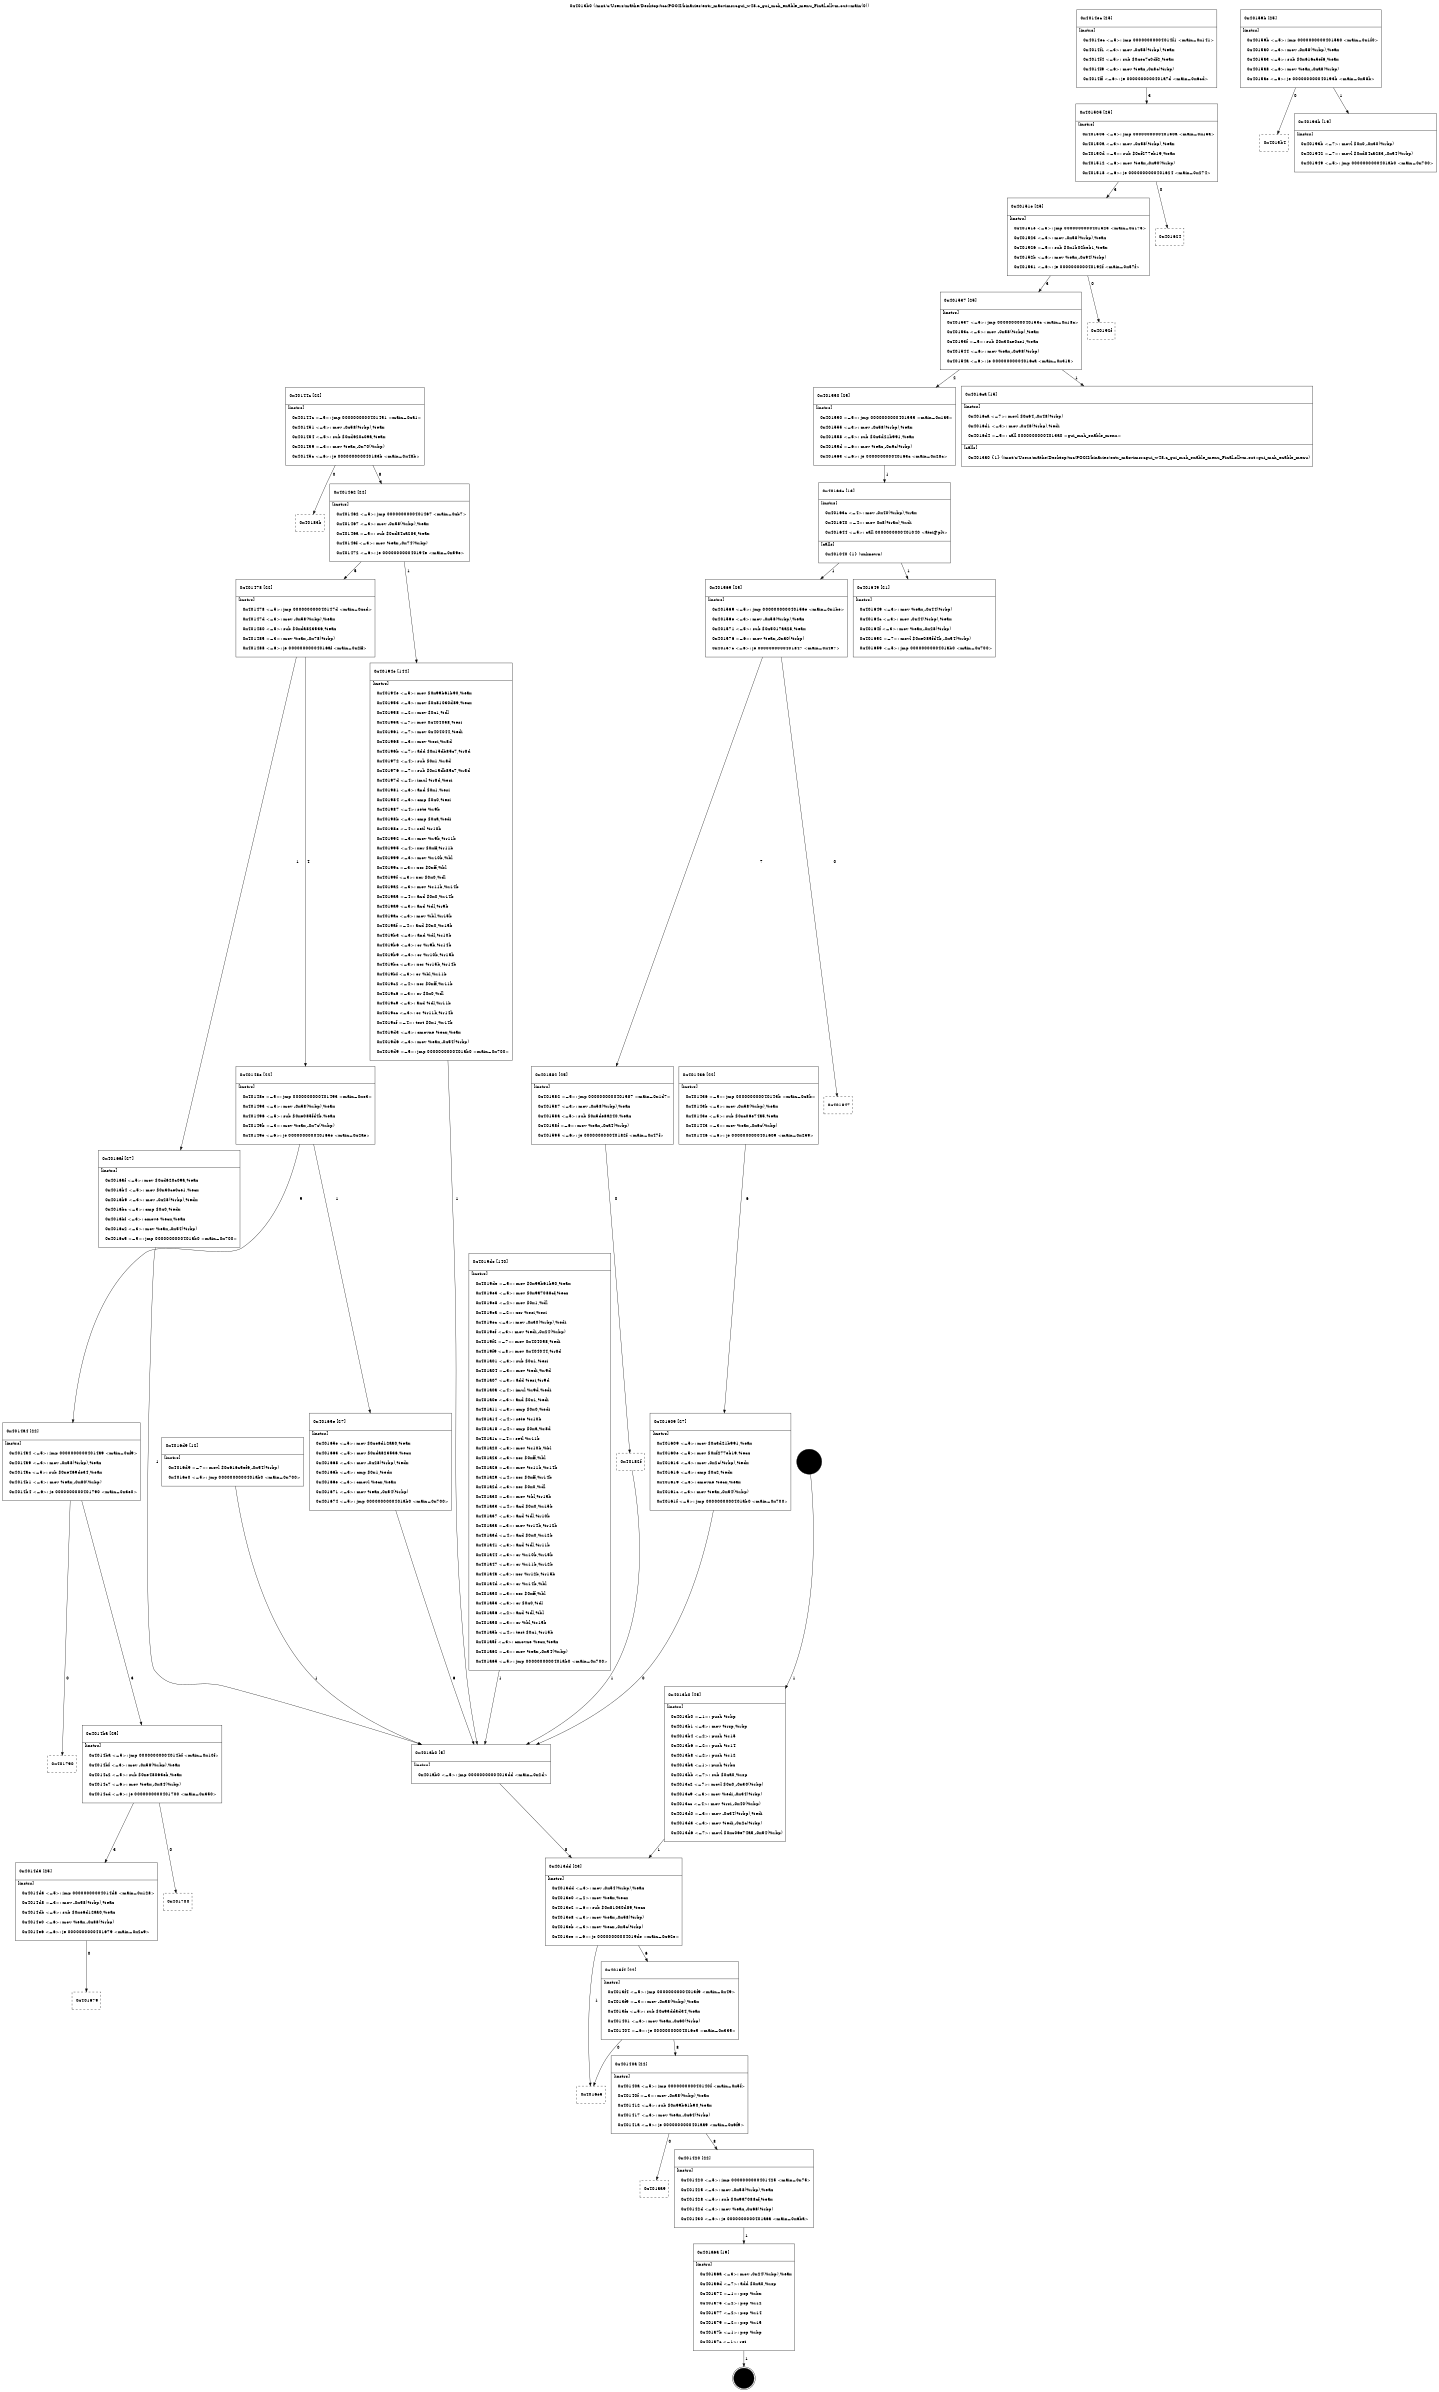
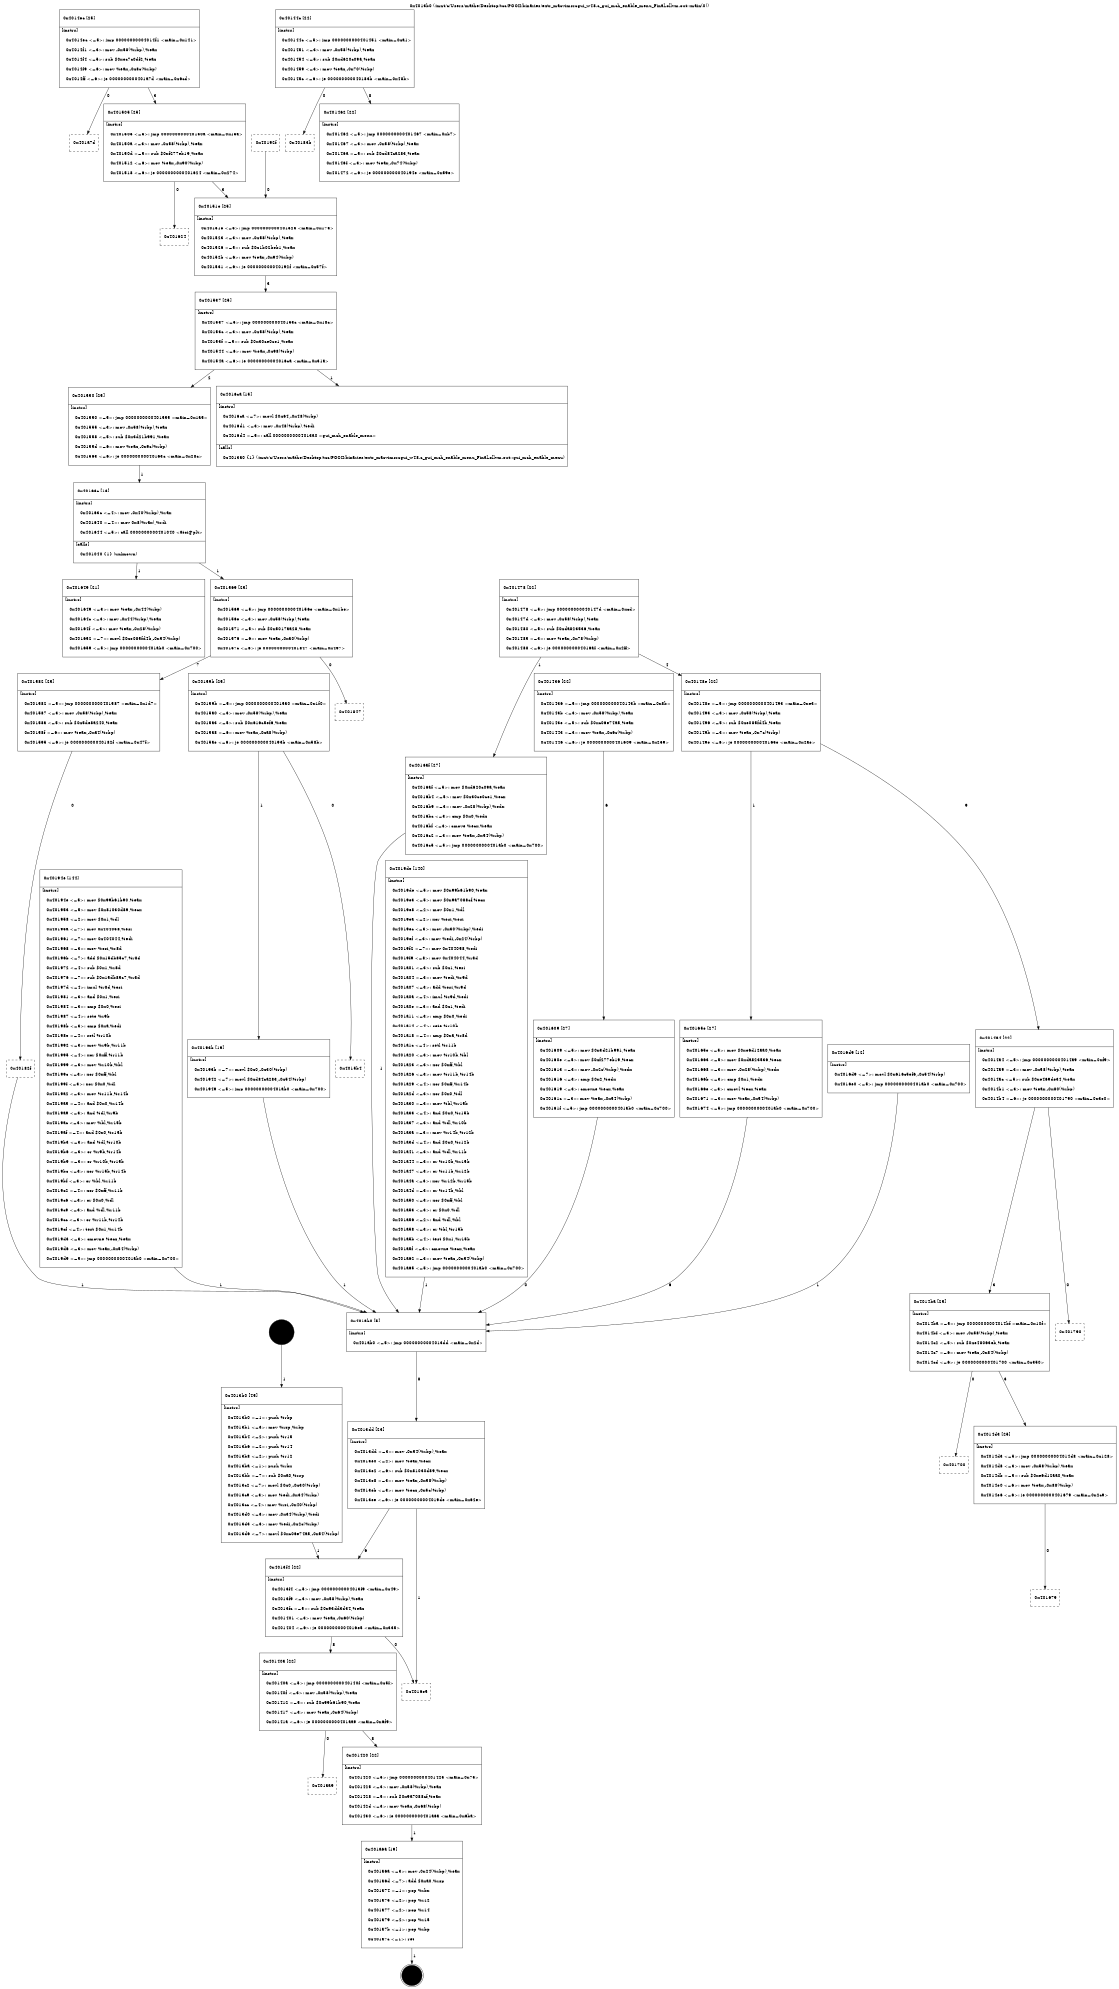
node "0x401a7d": added
edge "0x40151e [25]" -> "0x40192f": reversed
edge "0x401462 [22]" -> "0x401478 [22]": removed, label "5"
edge "0x401462 [22]" -> "0x40194e [144]": removed, label "1"
edge "0x40193b [19]" -> "0x401ab0 [5]": added, label "1"
edge "0x4013b0 [45]" -> "0x4013dd [23]": now "0x4013b0 [45]" -> "0x4013f4 [22]"
